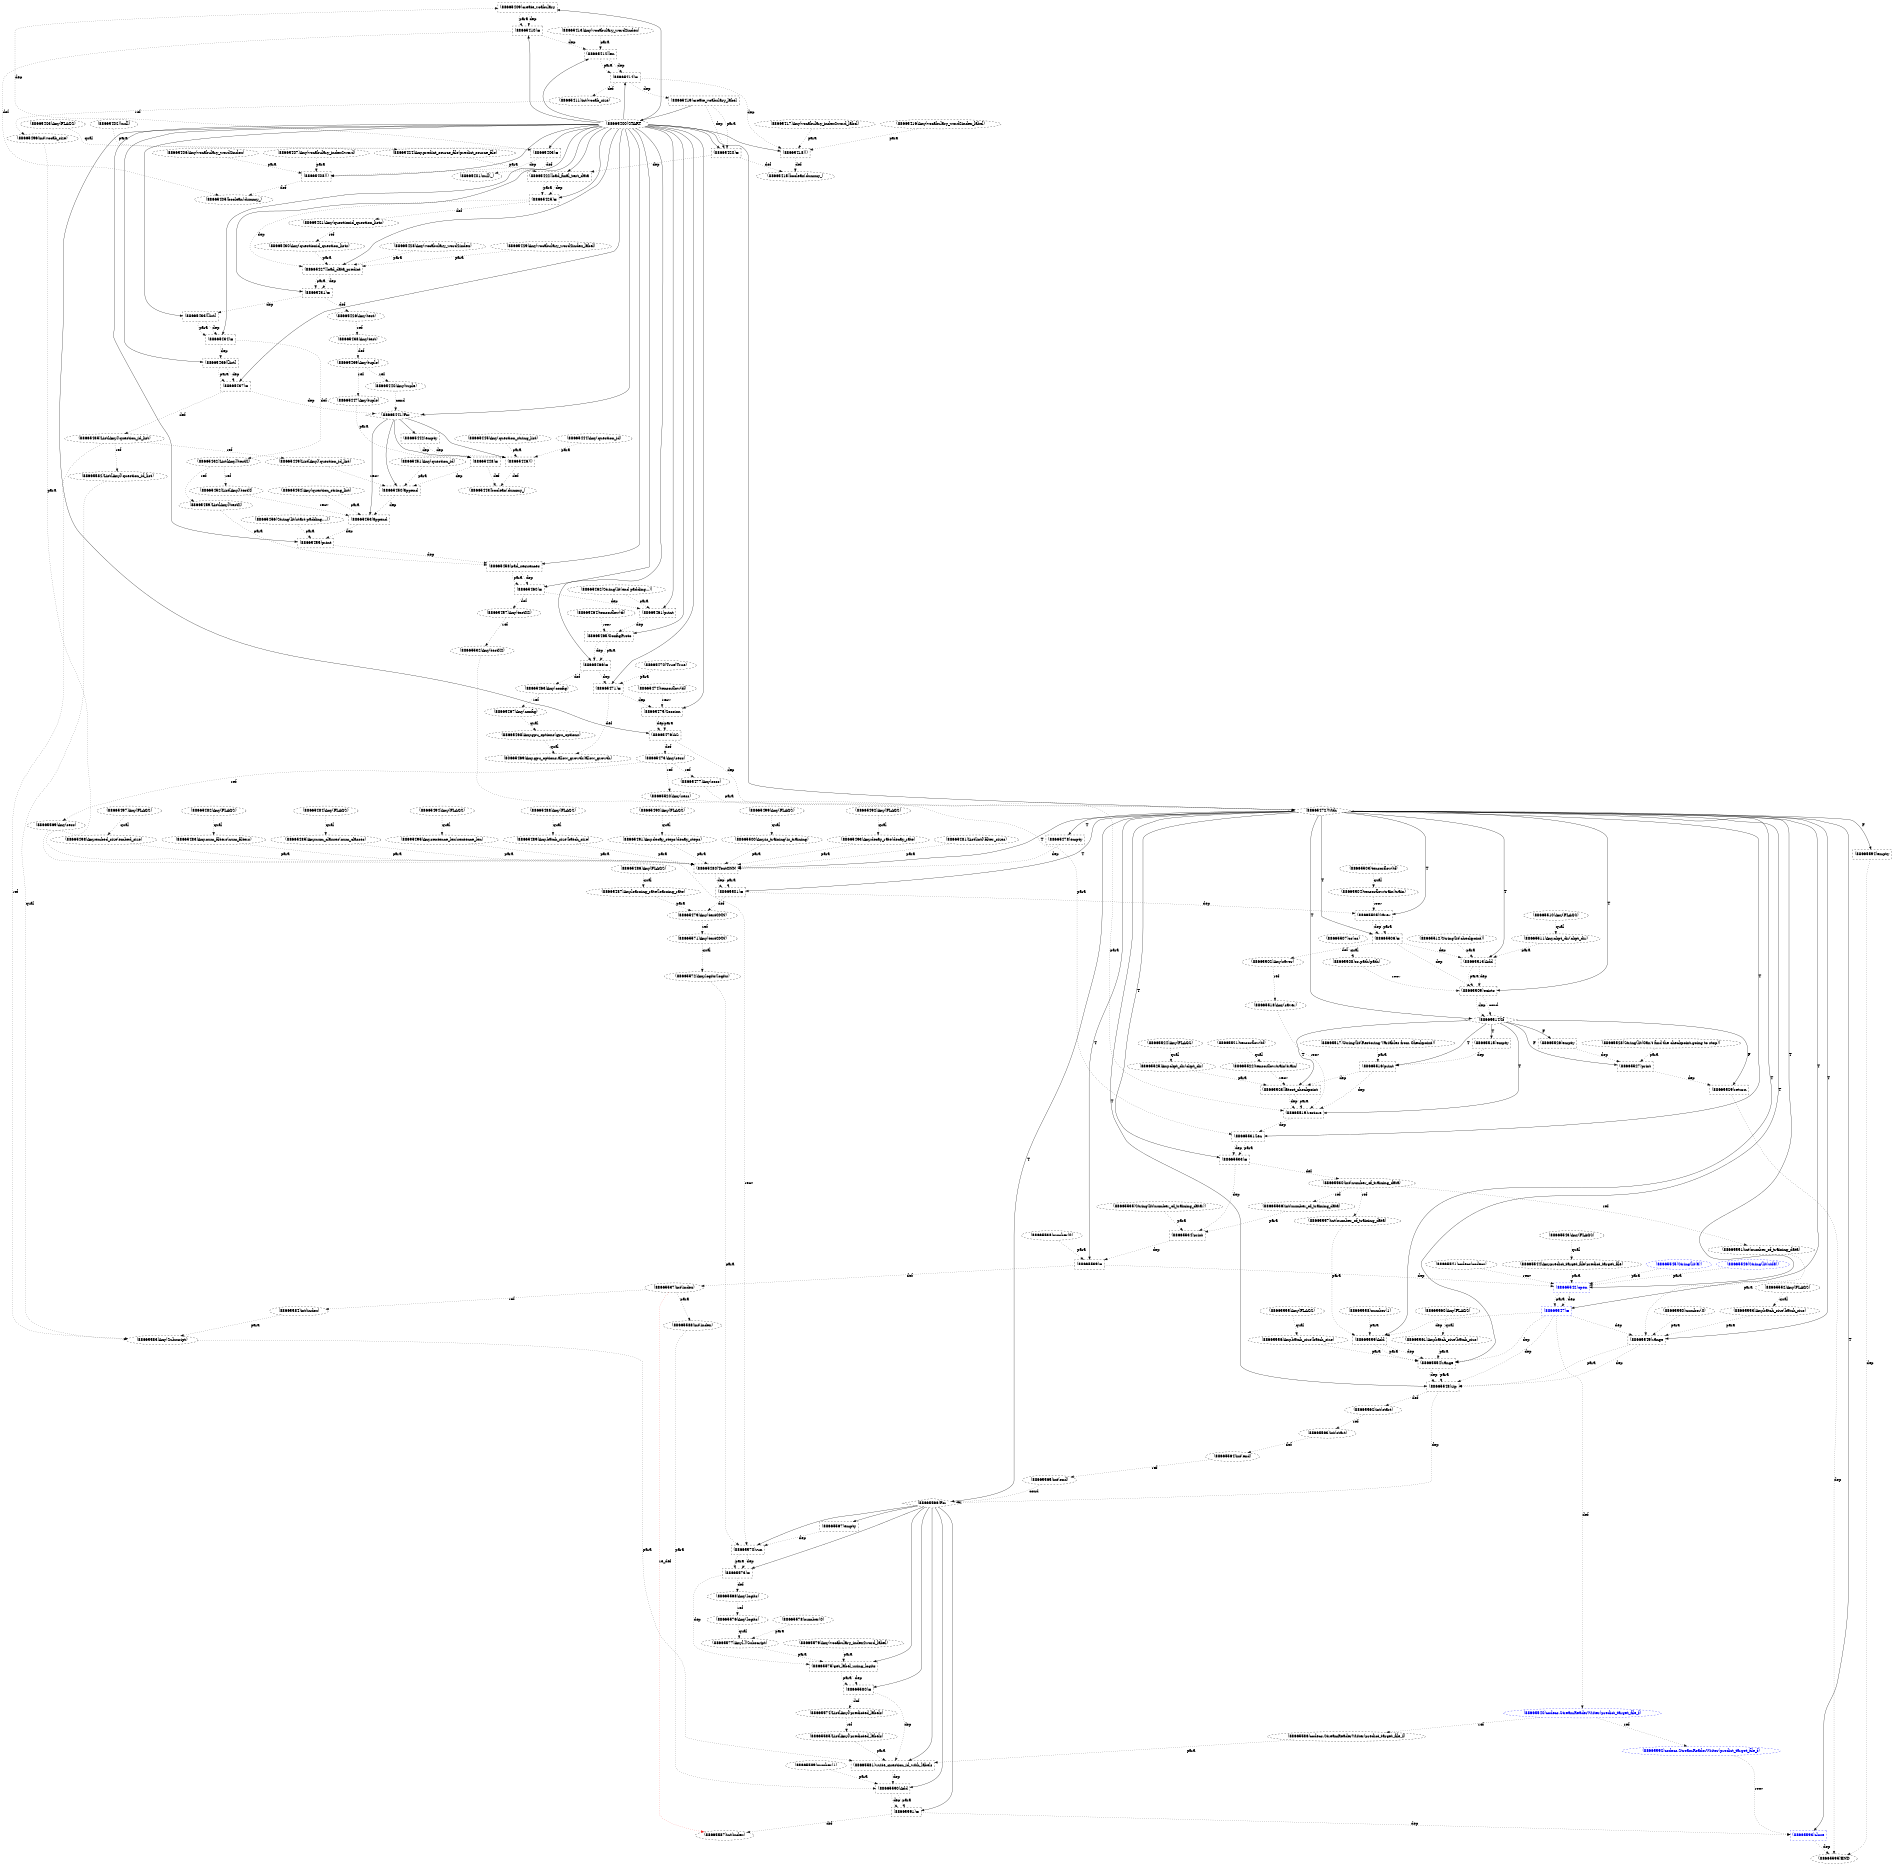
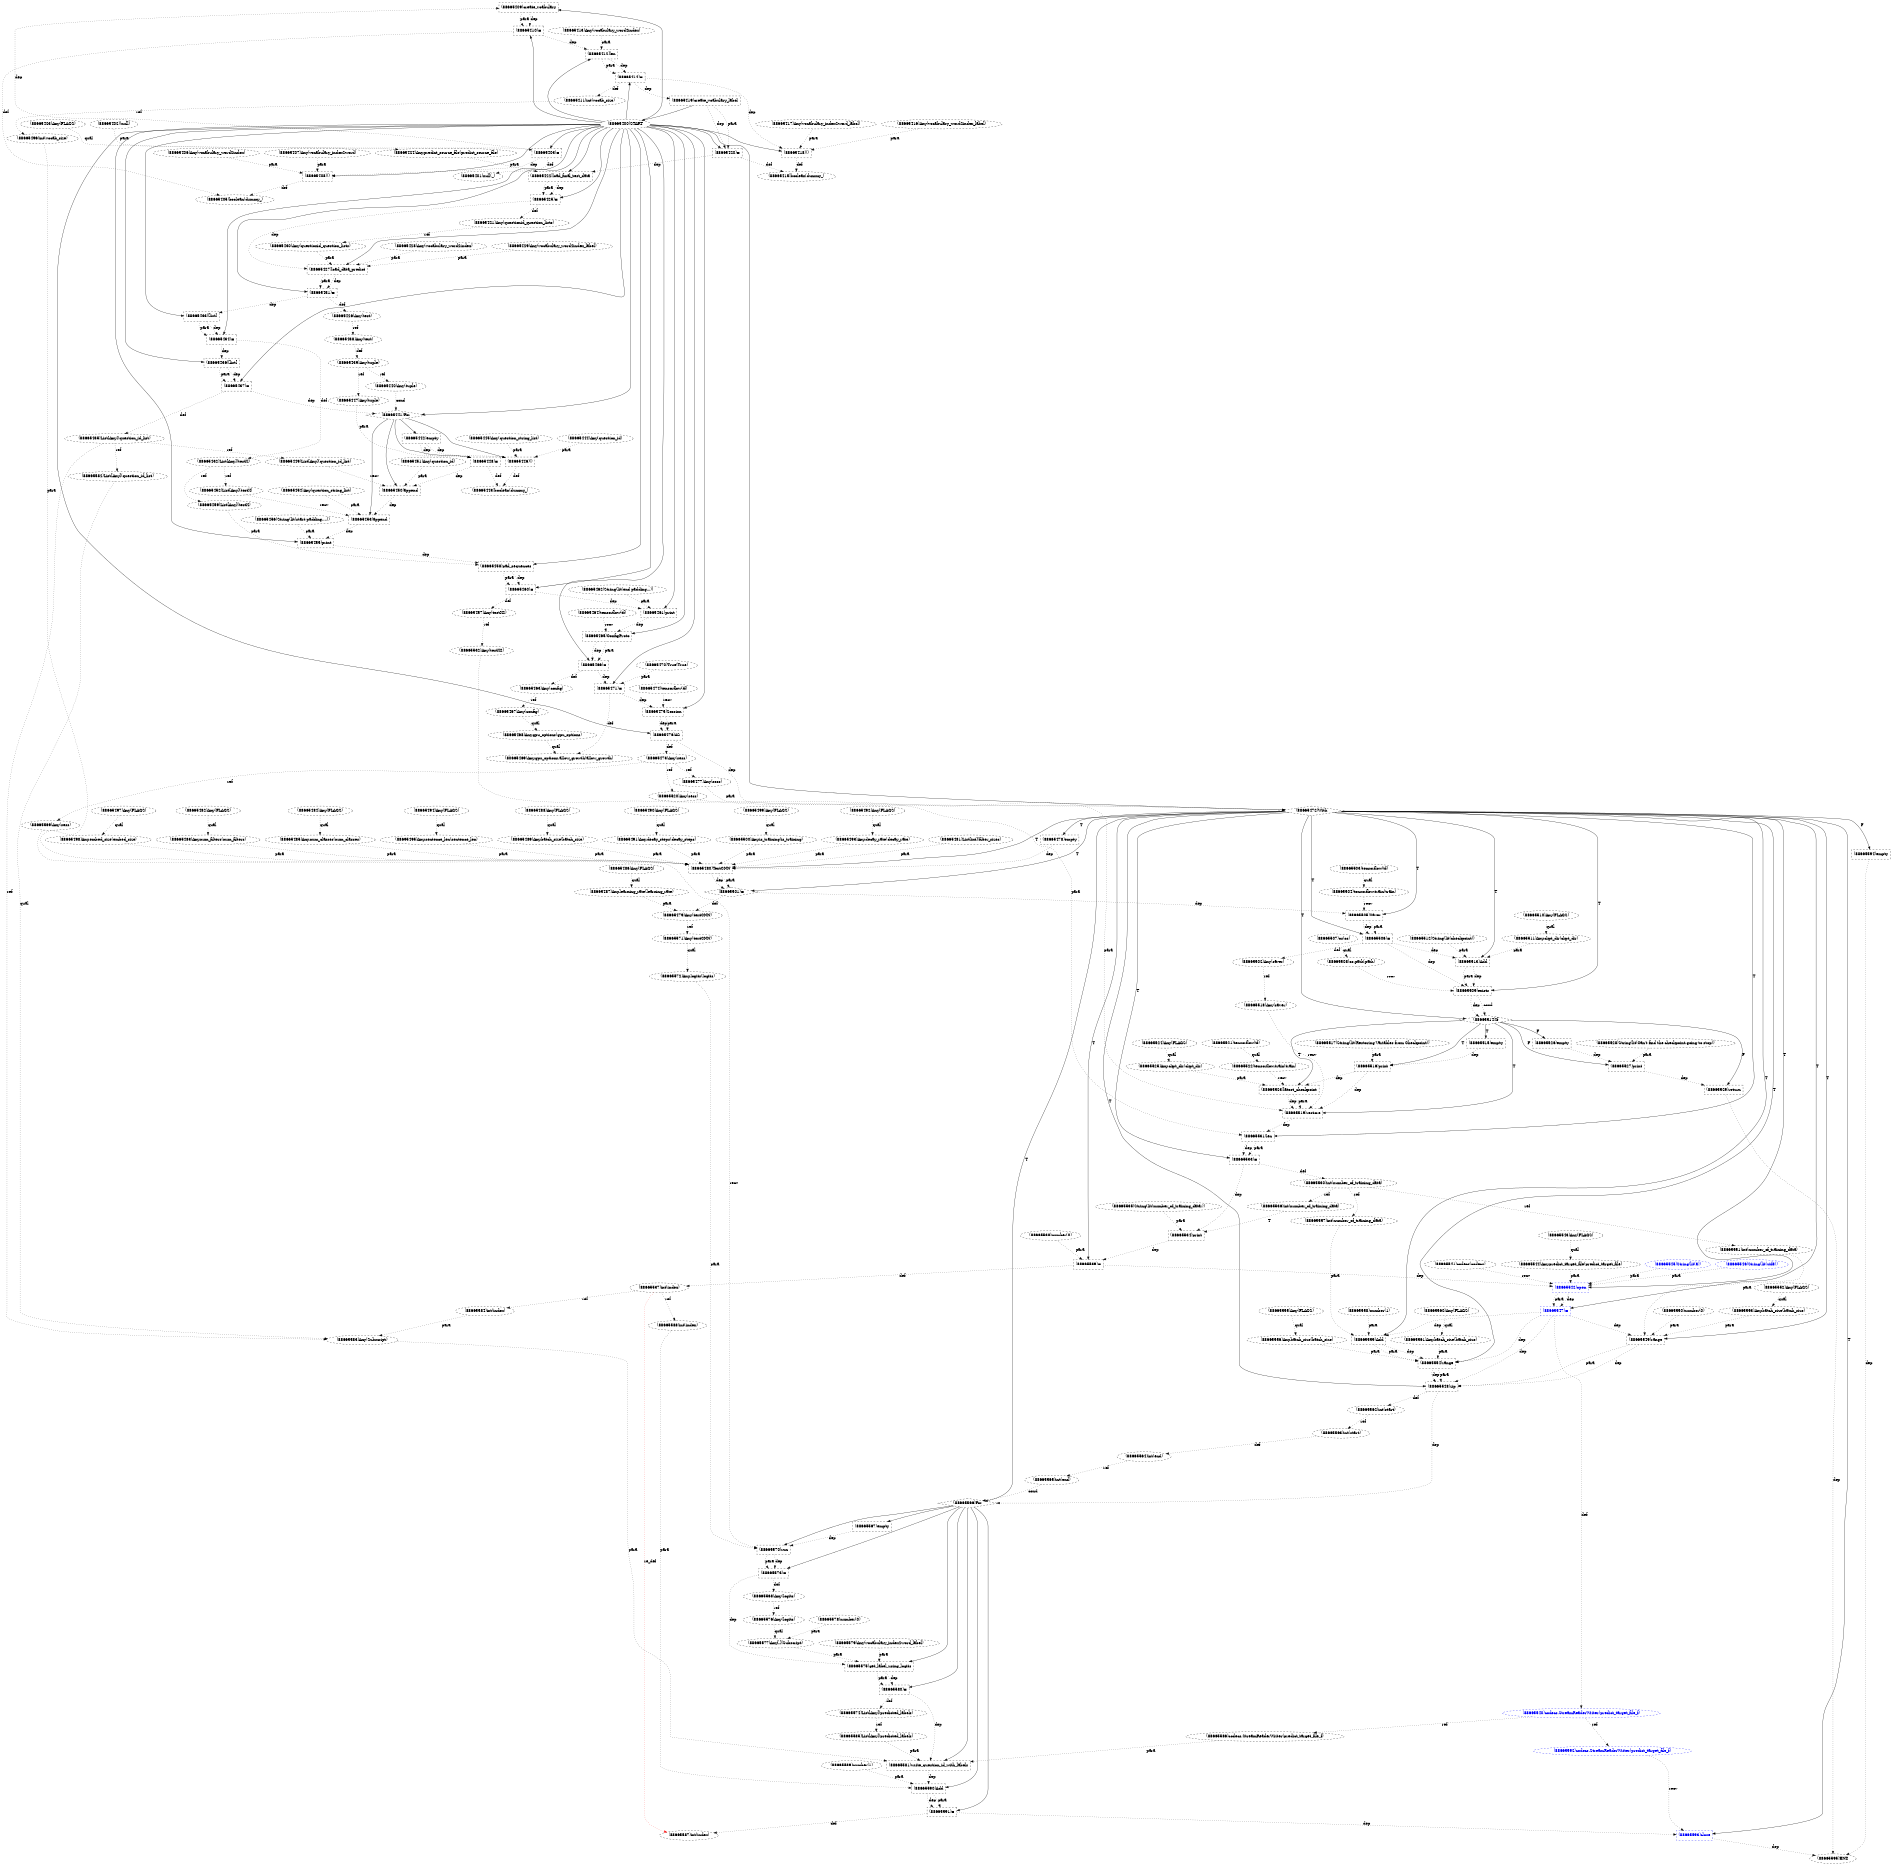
node "(88665501)=": shape box -> diamond
edge "(88665536)int(number_of_training_data)" -> "(88665534)print": label "para" -> "T"
edge "(88665537)int(index)" -> "(88665588)int(index)": label "para" -> "ref"
